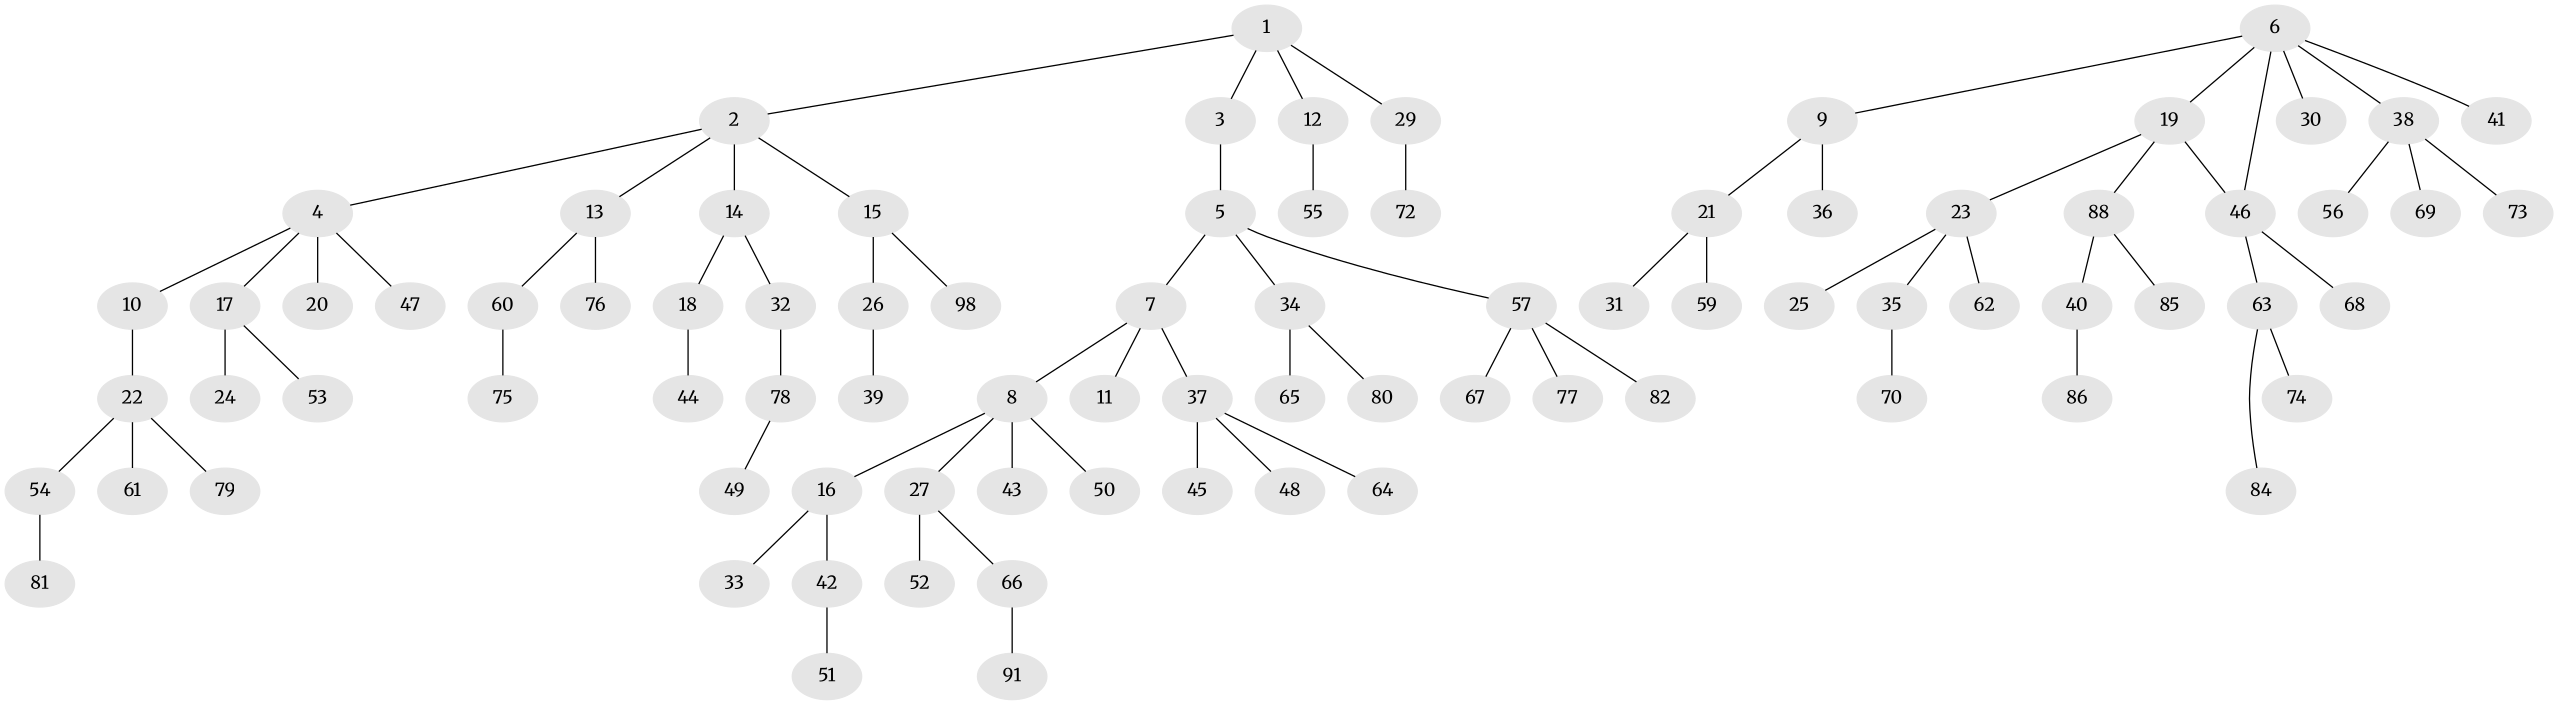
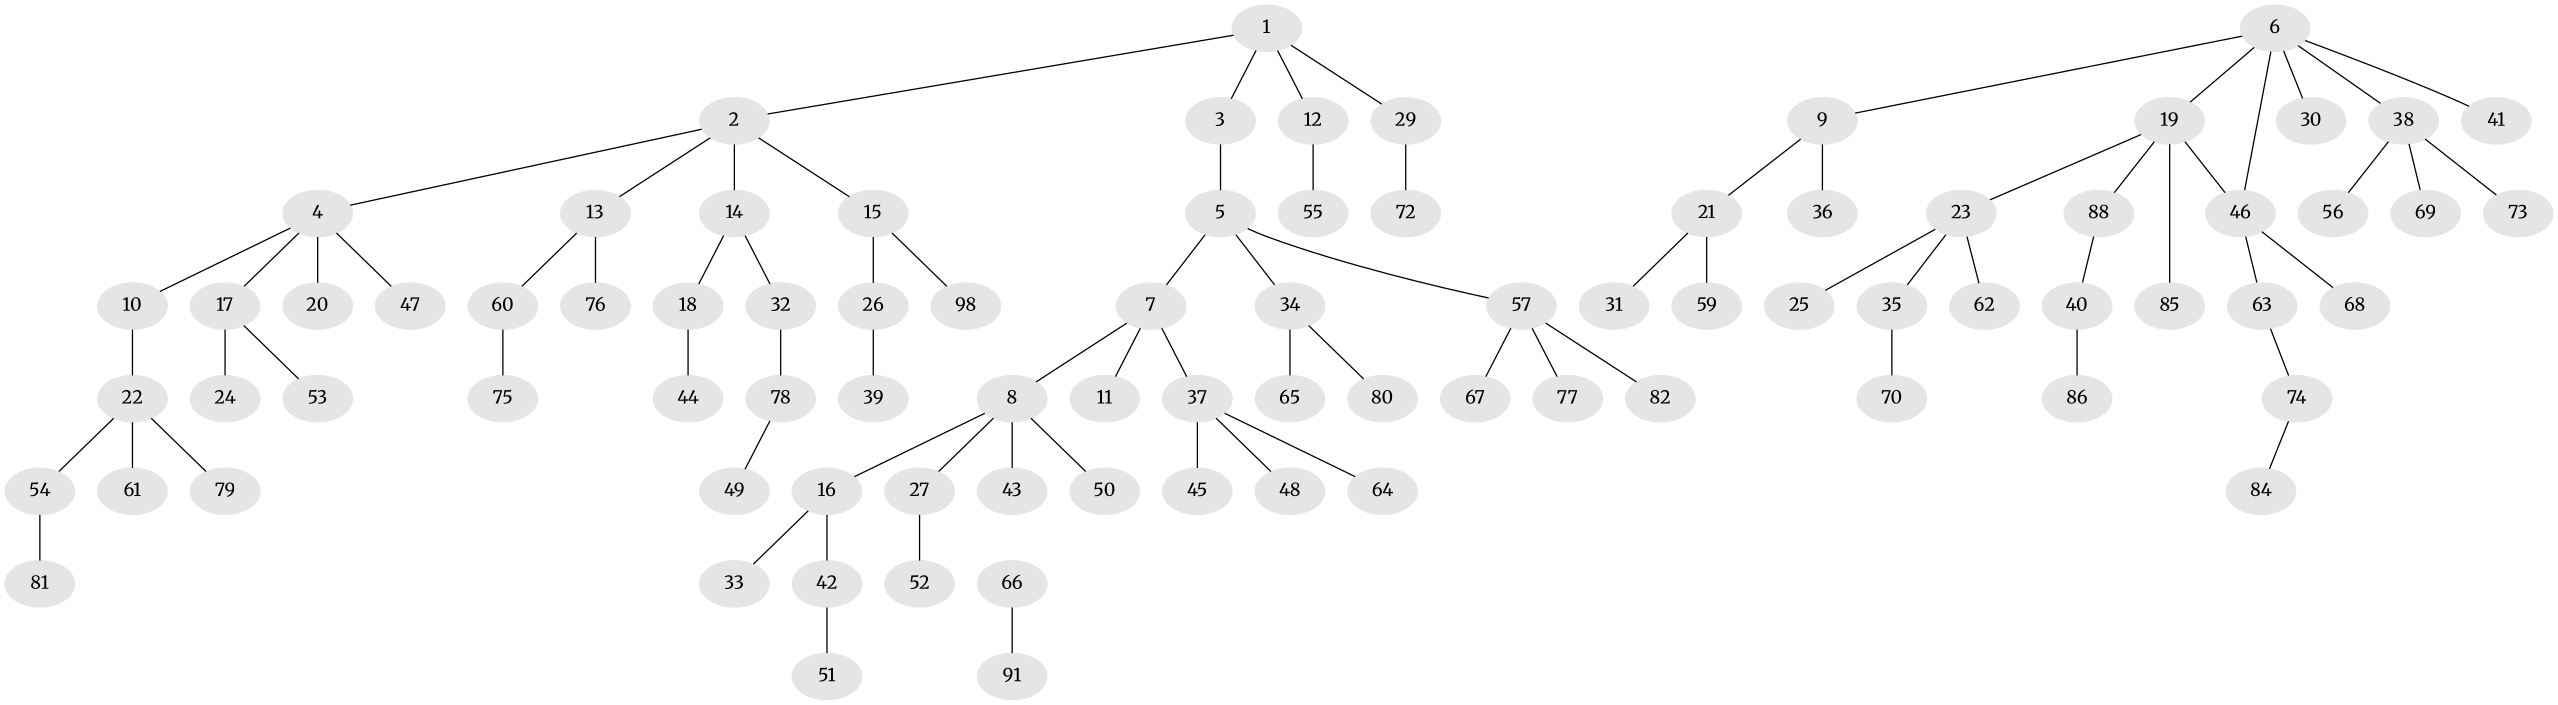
edge "88" -- "85": now "19" -- "85"
edge "63" -- "84": now "74" -- "84"
edge "27" -- "66": removed
